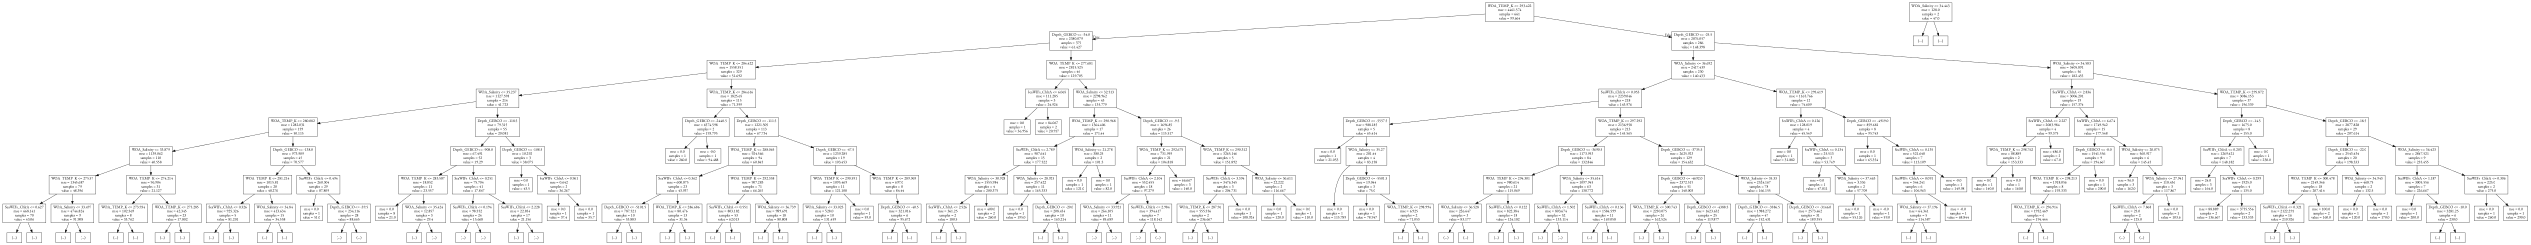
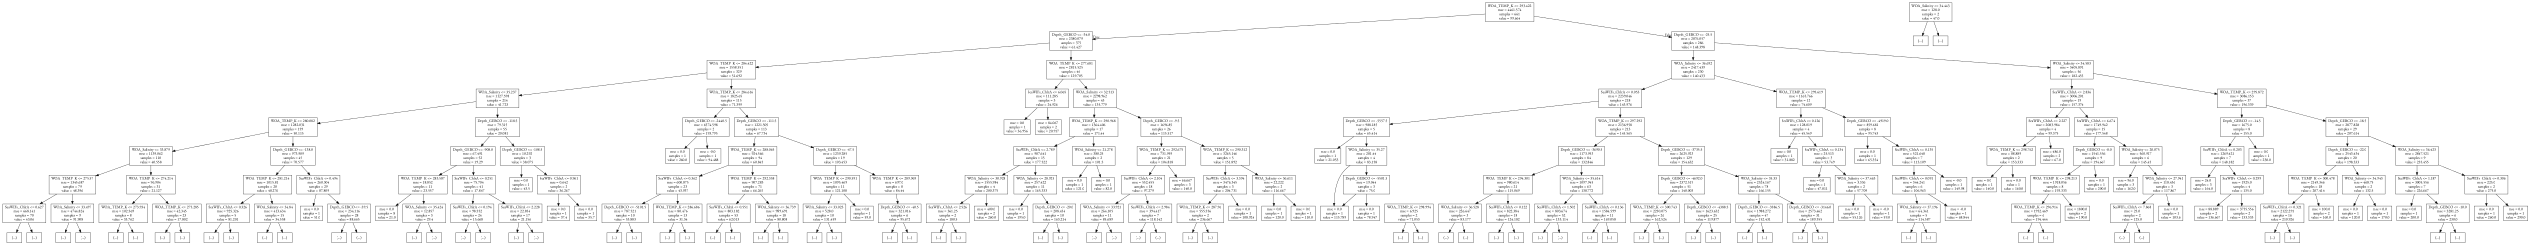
edge "Depth_GEBCO <= -5501.5 mse = 19.044 samples = 3 value = 75.0" -> "WOA_TEMP_K <= 298.994 mse = 6.925 samples = 2 value = 71.053": now "Depth_GEBCO <= -5501.5 mse = 19.044 samples = 3 value = 75.0" -> "mse = 0.0 samples = 1 value = 115.789"
node "mse = 1800.0 samples = 2 value = 190.0": added
